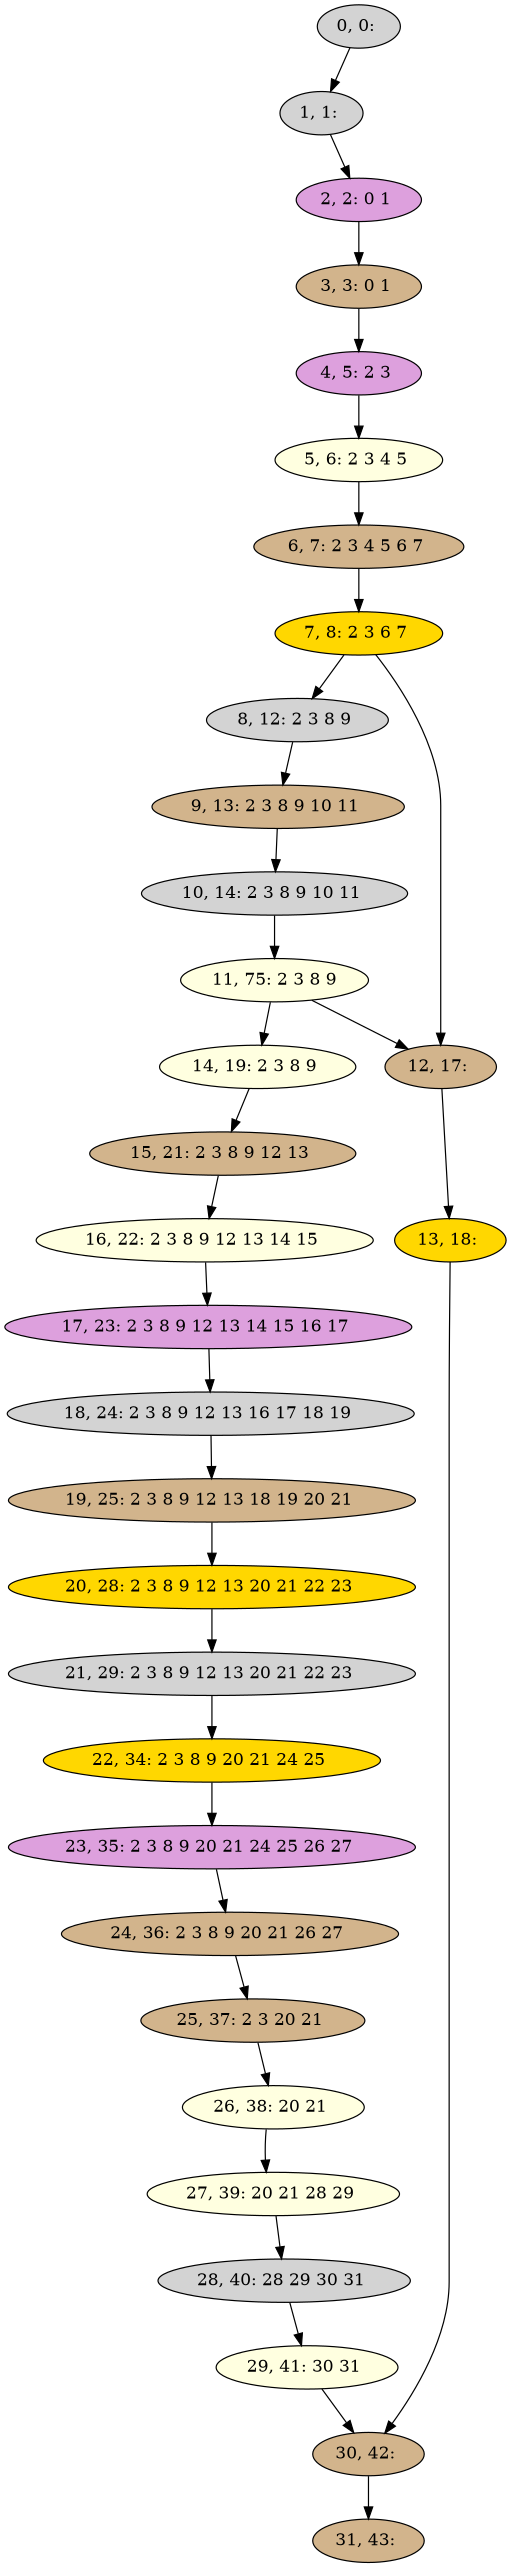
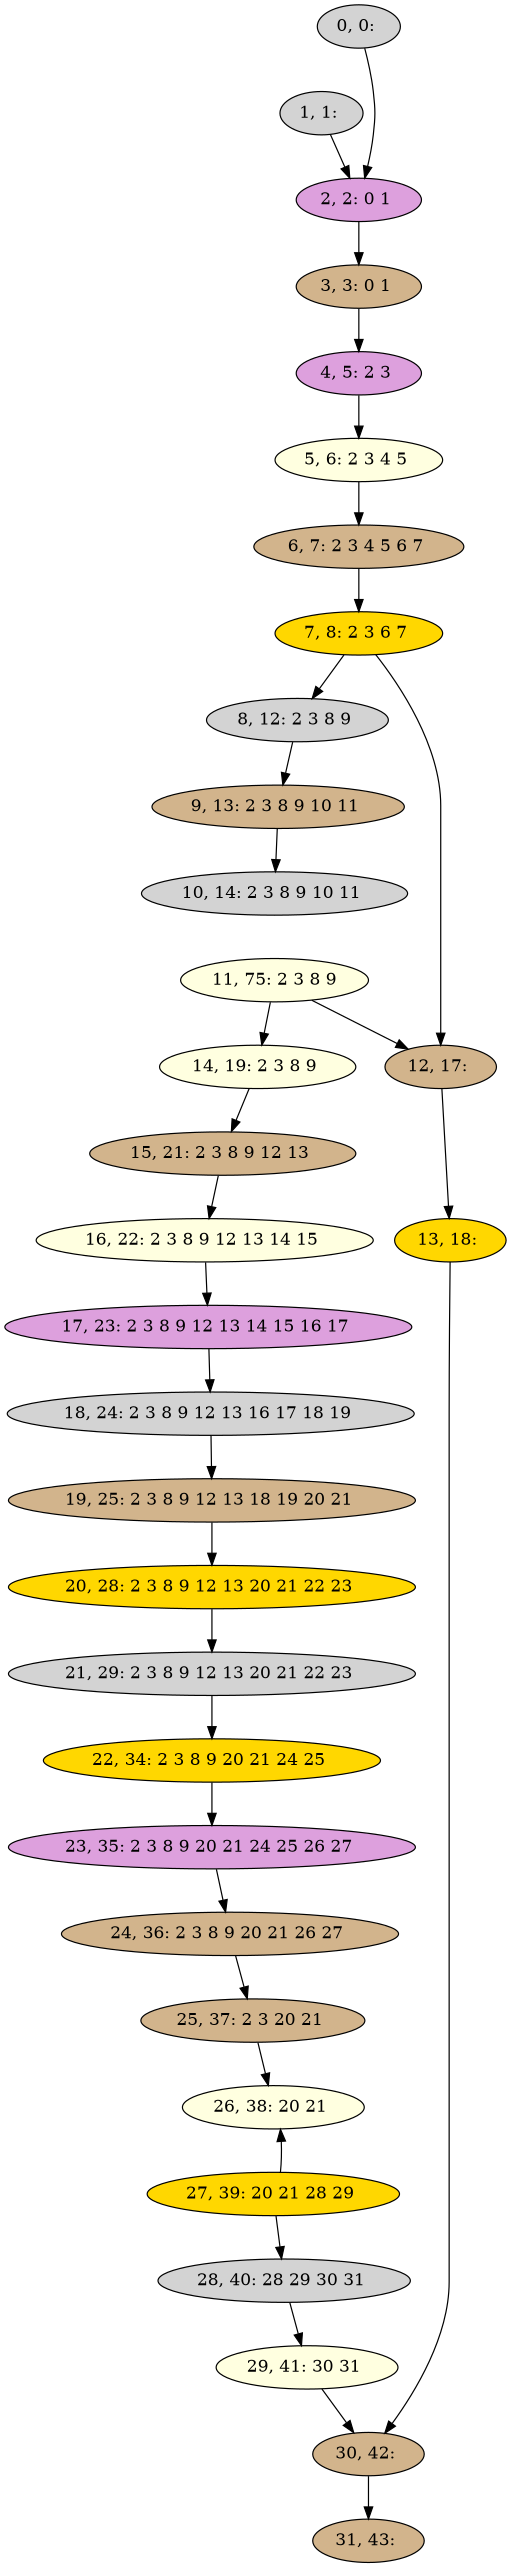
edge "0, 0:" -> "1, 1:": now "0, 0:" -> "2, 2: 0 1"
edge "10, 14: 2 3 8 9 10 11" -> "11, 75: 2 3 8 9": removed
edge "26, 38: 20 21" -> "27, 39: 20 21 28 29": reversed
node "27, 39: 20 21 28 29": fillcolor lightyellow -> gold
